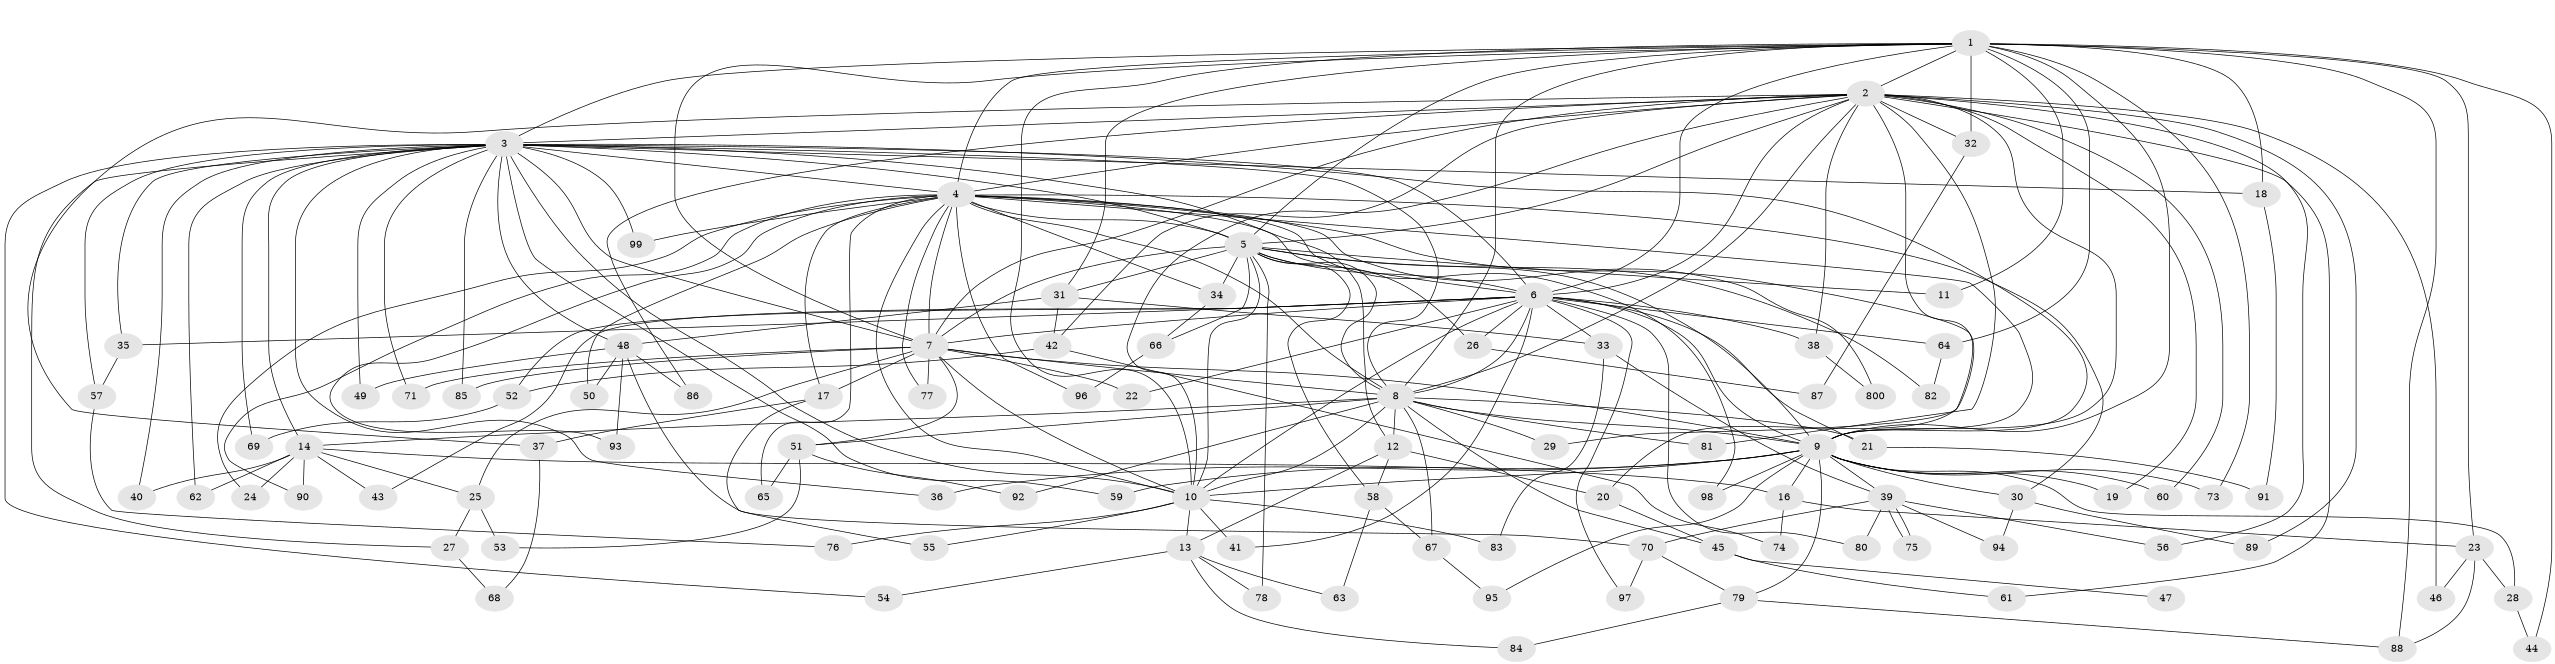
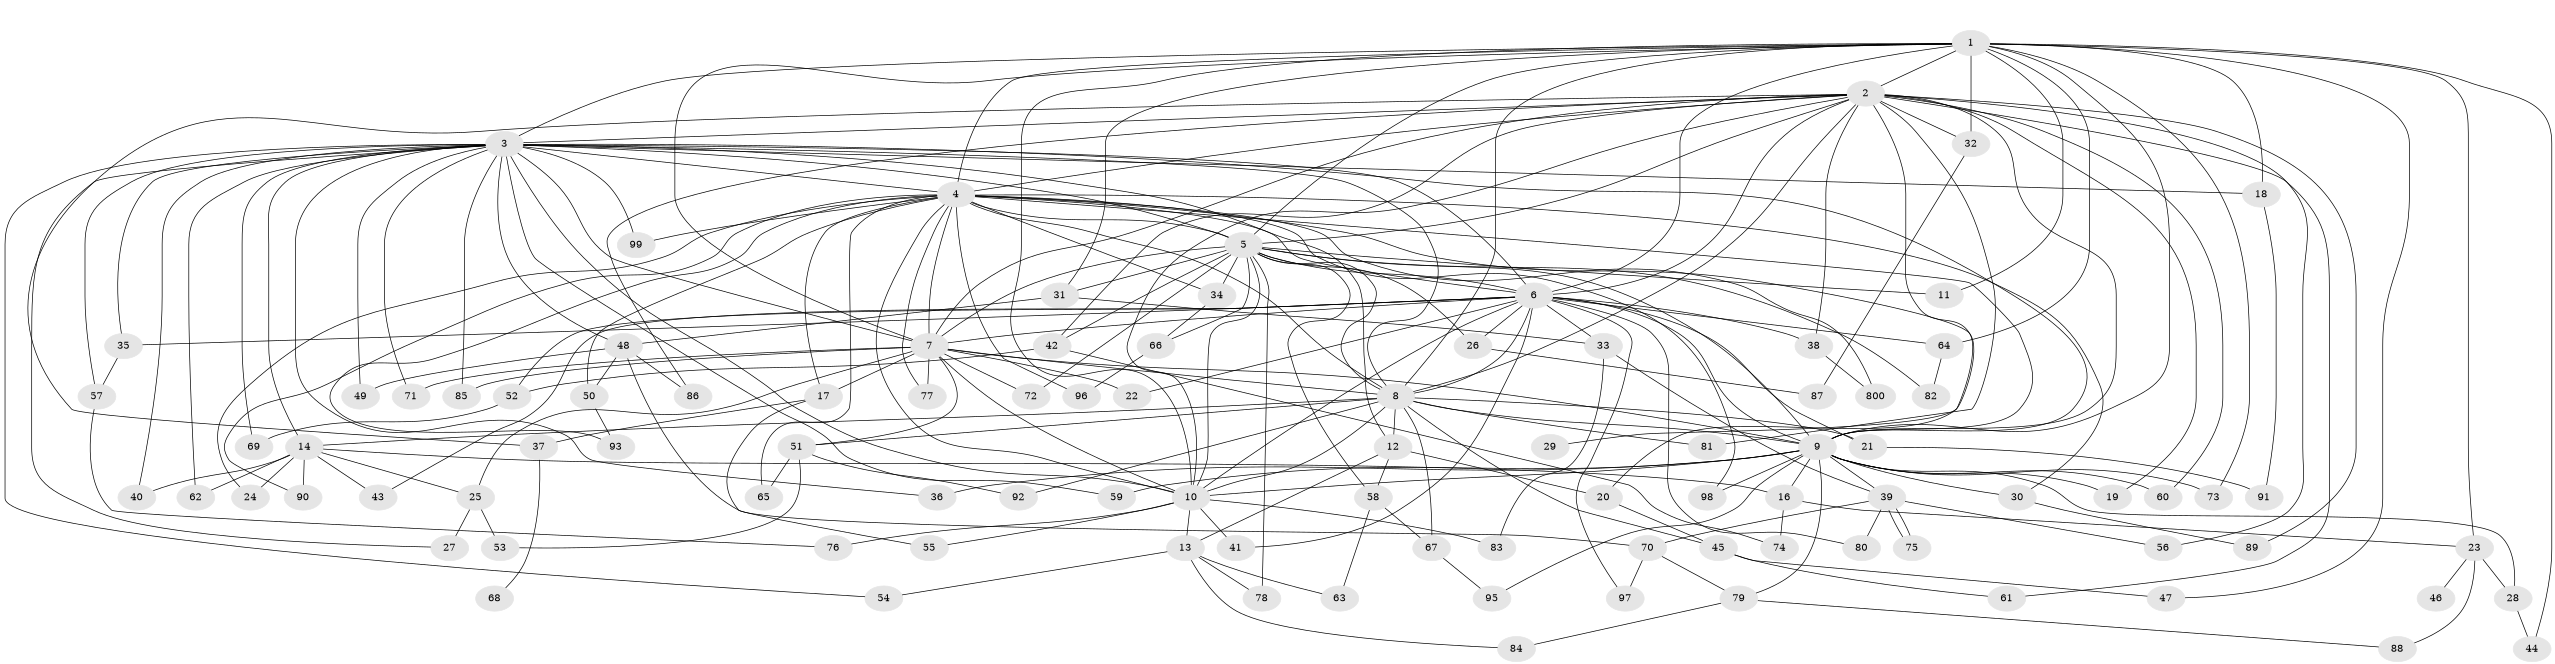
edge "1" -- "88": now "1" -- "47"
edge "2" -- "46": removed
edge "31" -- "42": now "5" -- "42"
edge "48" -- "93": now "50" -- "93"
node "72": added
edge "8" -- "29": removed
node "94": removed
edge "27" -- "68": removed
